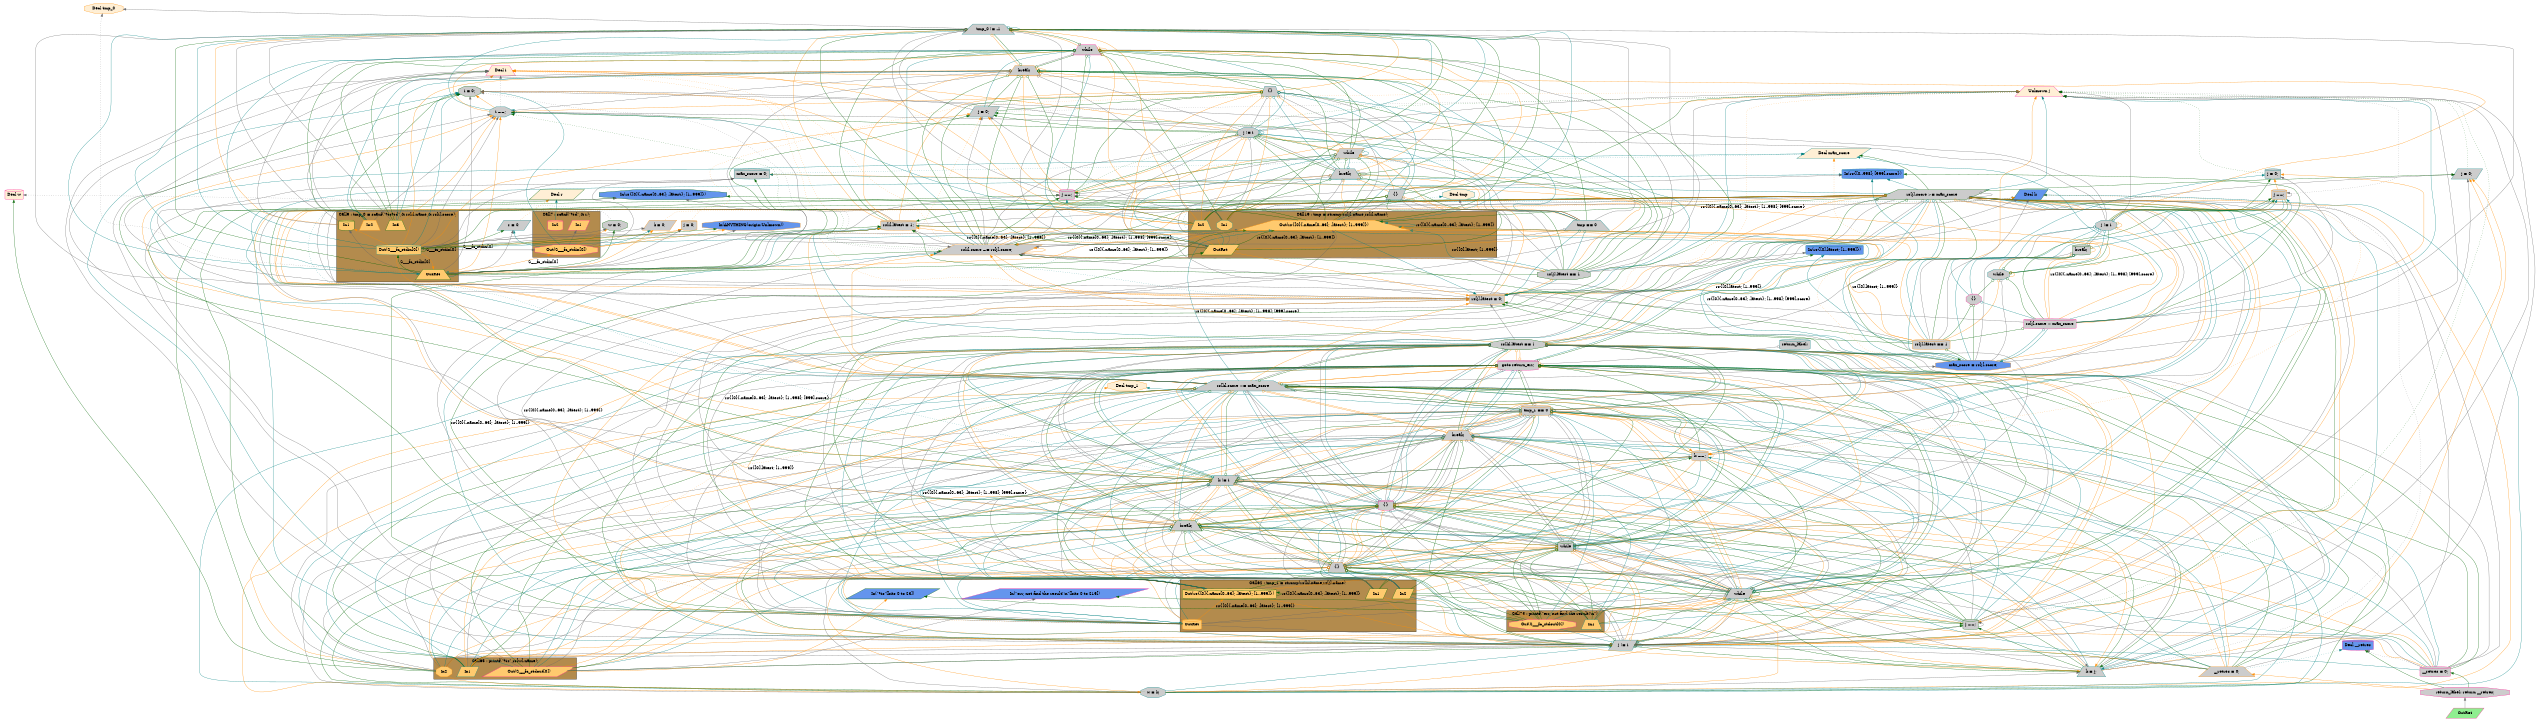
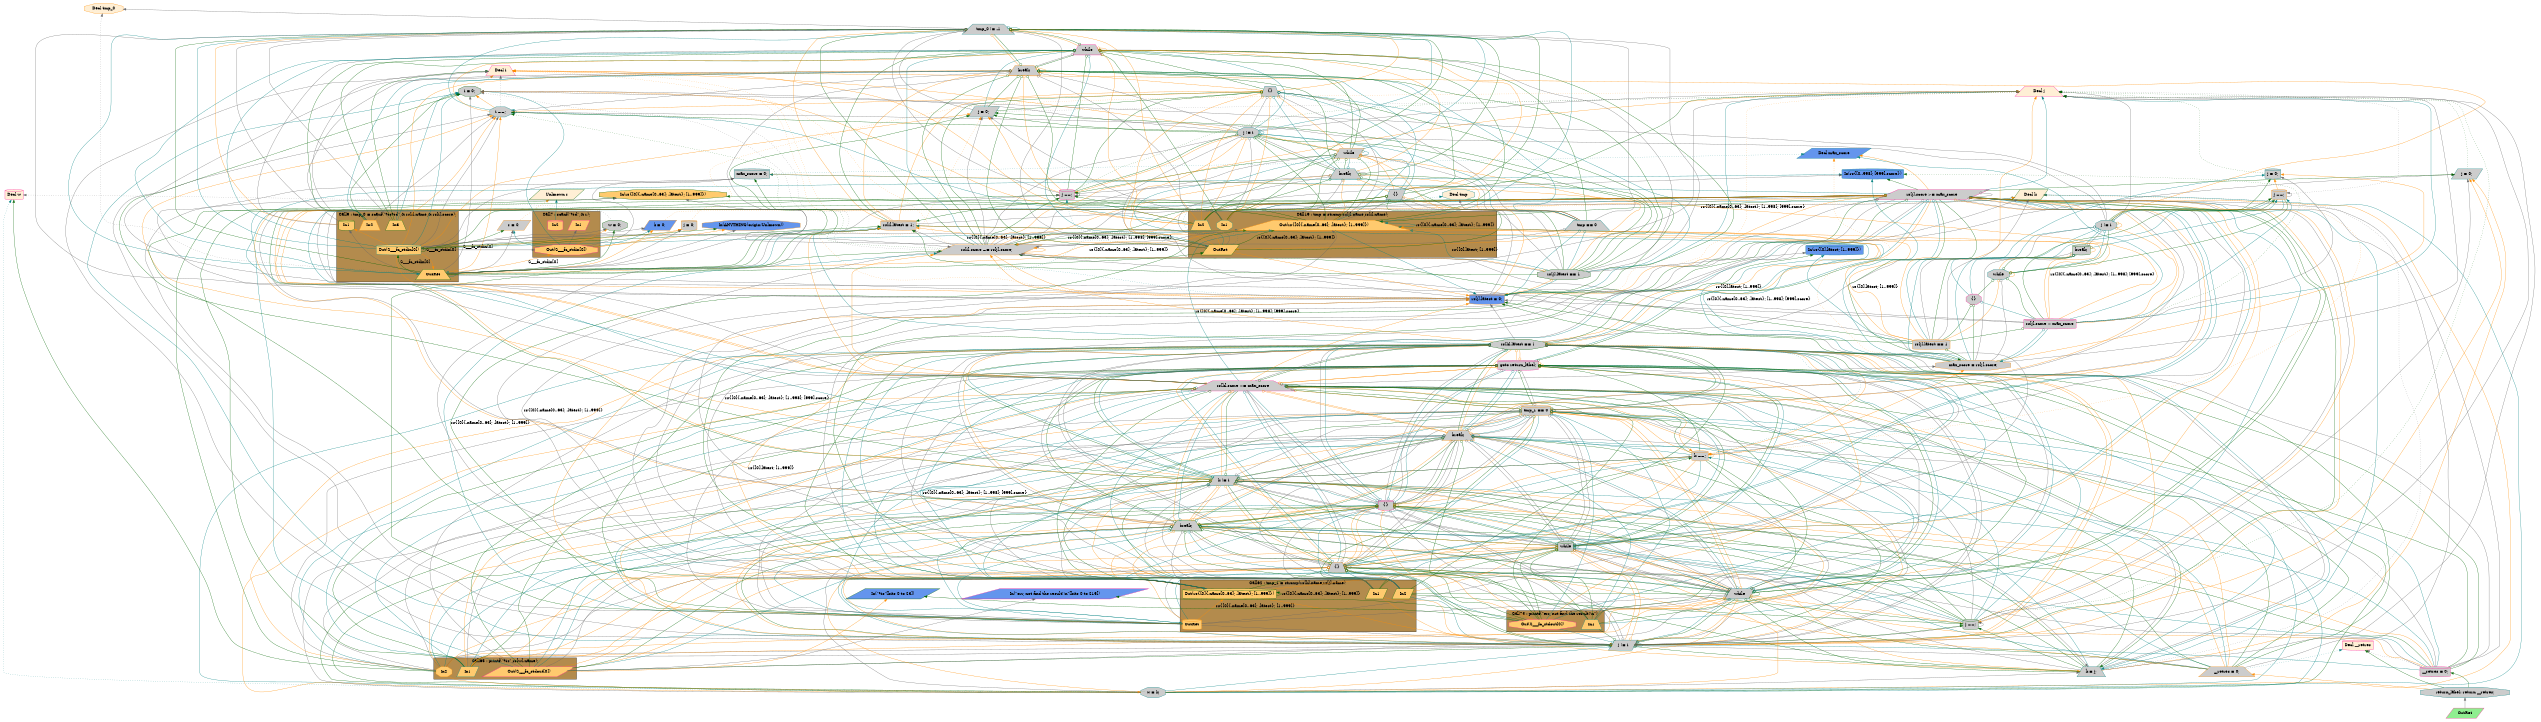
edge "rs[j].score > max_score" -> "tmp_0 != -1": now "rs[j].score > max_score" -> "rs[j].latest = 0;"
node "Unknown j": label "Unknown j" -> "Decl j"
edge "rs[i].latest = 1;" -> "i ++;": style solid -> dotted
node "Decl max_score": fillcolor #ffefd5 -> #6495ed
edge "rs[j].score >= max_score" -> "Decl max_score": color darkgreen -> darkorange
edge "rs[k].score >= max_score" -> "Decl max_score": removed
edge "rs[j].score > max_score" -> "In(rs{[0..998]; [999].score})": style solid -> dotted
edge "rs[j].score >= max_score" -> "In(rs{[0..998]; [999].score})": color teal -> darkgreen
node "Decl r": label "Decl r" -> "Unknown r"
node "In(rs{[0]{.name[0..63]; .latest}; [1..999]})": fillcolor #6495ed -> #ffca6e
node "rs[j].score >= max_score": color darkgreen -> deeppink
node "Decl k": fillcolor #6495ed -> #ffefd5
node "r = 0;": color teal -> darkorange
node "k = 0;": fillcolor #cccccc -> #6495ed
edge "k != i" -> "Decl k": style dotted -> solid
node "rs[j].latest = 0;": fillcolor #cccccc -> #6495ed
node "return_label:": removed
edge "k != i" -> "Decl i": removed
edge "k ++;" -> "rs[k].latest == 1": style solid -> dotted
node "goto return_err;": label "goto return_err;" -> "goto return_label;"
node "max_score = rs[j].score;": fillcolor #6495ed -> #cccccc
node "Decl tmp_1": removed
node "rs[k].score >= max_score": color teal -> deeppink
edge "tmp_1 == 0" -> "rs[k].score >= max_score": color gray40 -> darkorange
edge "k != i" -> "tmp_1 == 0": removed
edge "k = j;" -> "k != i": color darkorange -> darkgreen
edge "k ++;" -> "k = j;": now "k ++;" -> "max_score = rs[j].score;"
node "Decl __retres": fillcolor #6495ed -> #ffefd5
edge "w = k;" -> "Decl w": added
node "return_label: return __retres;": color deeppink -> teal
